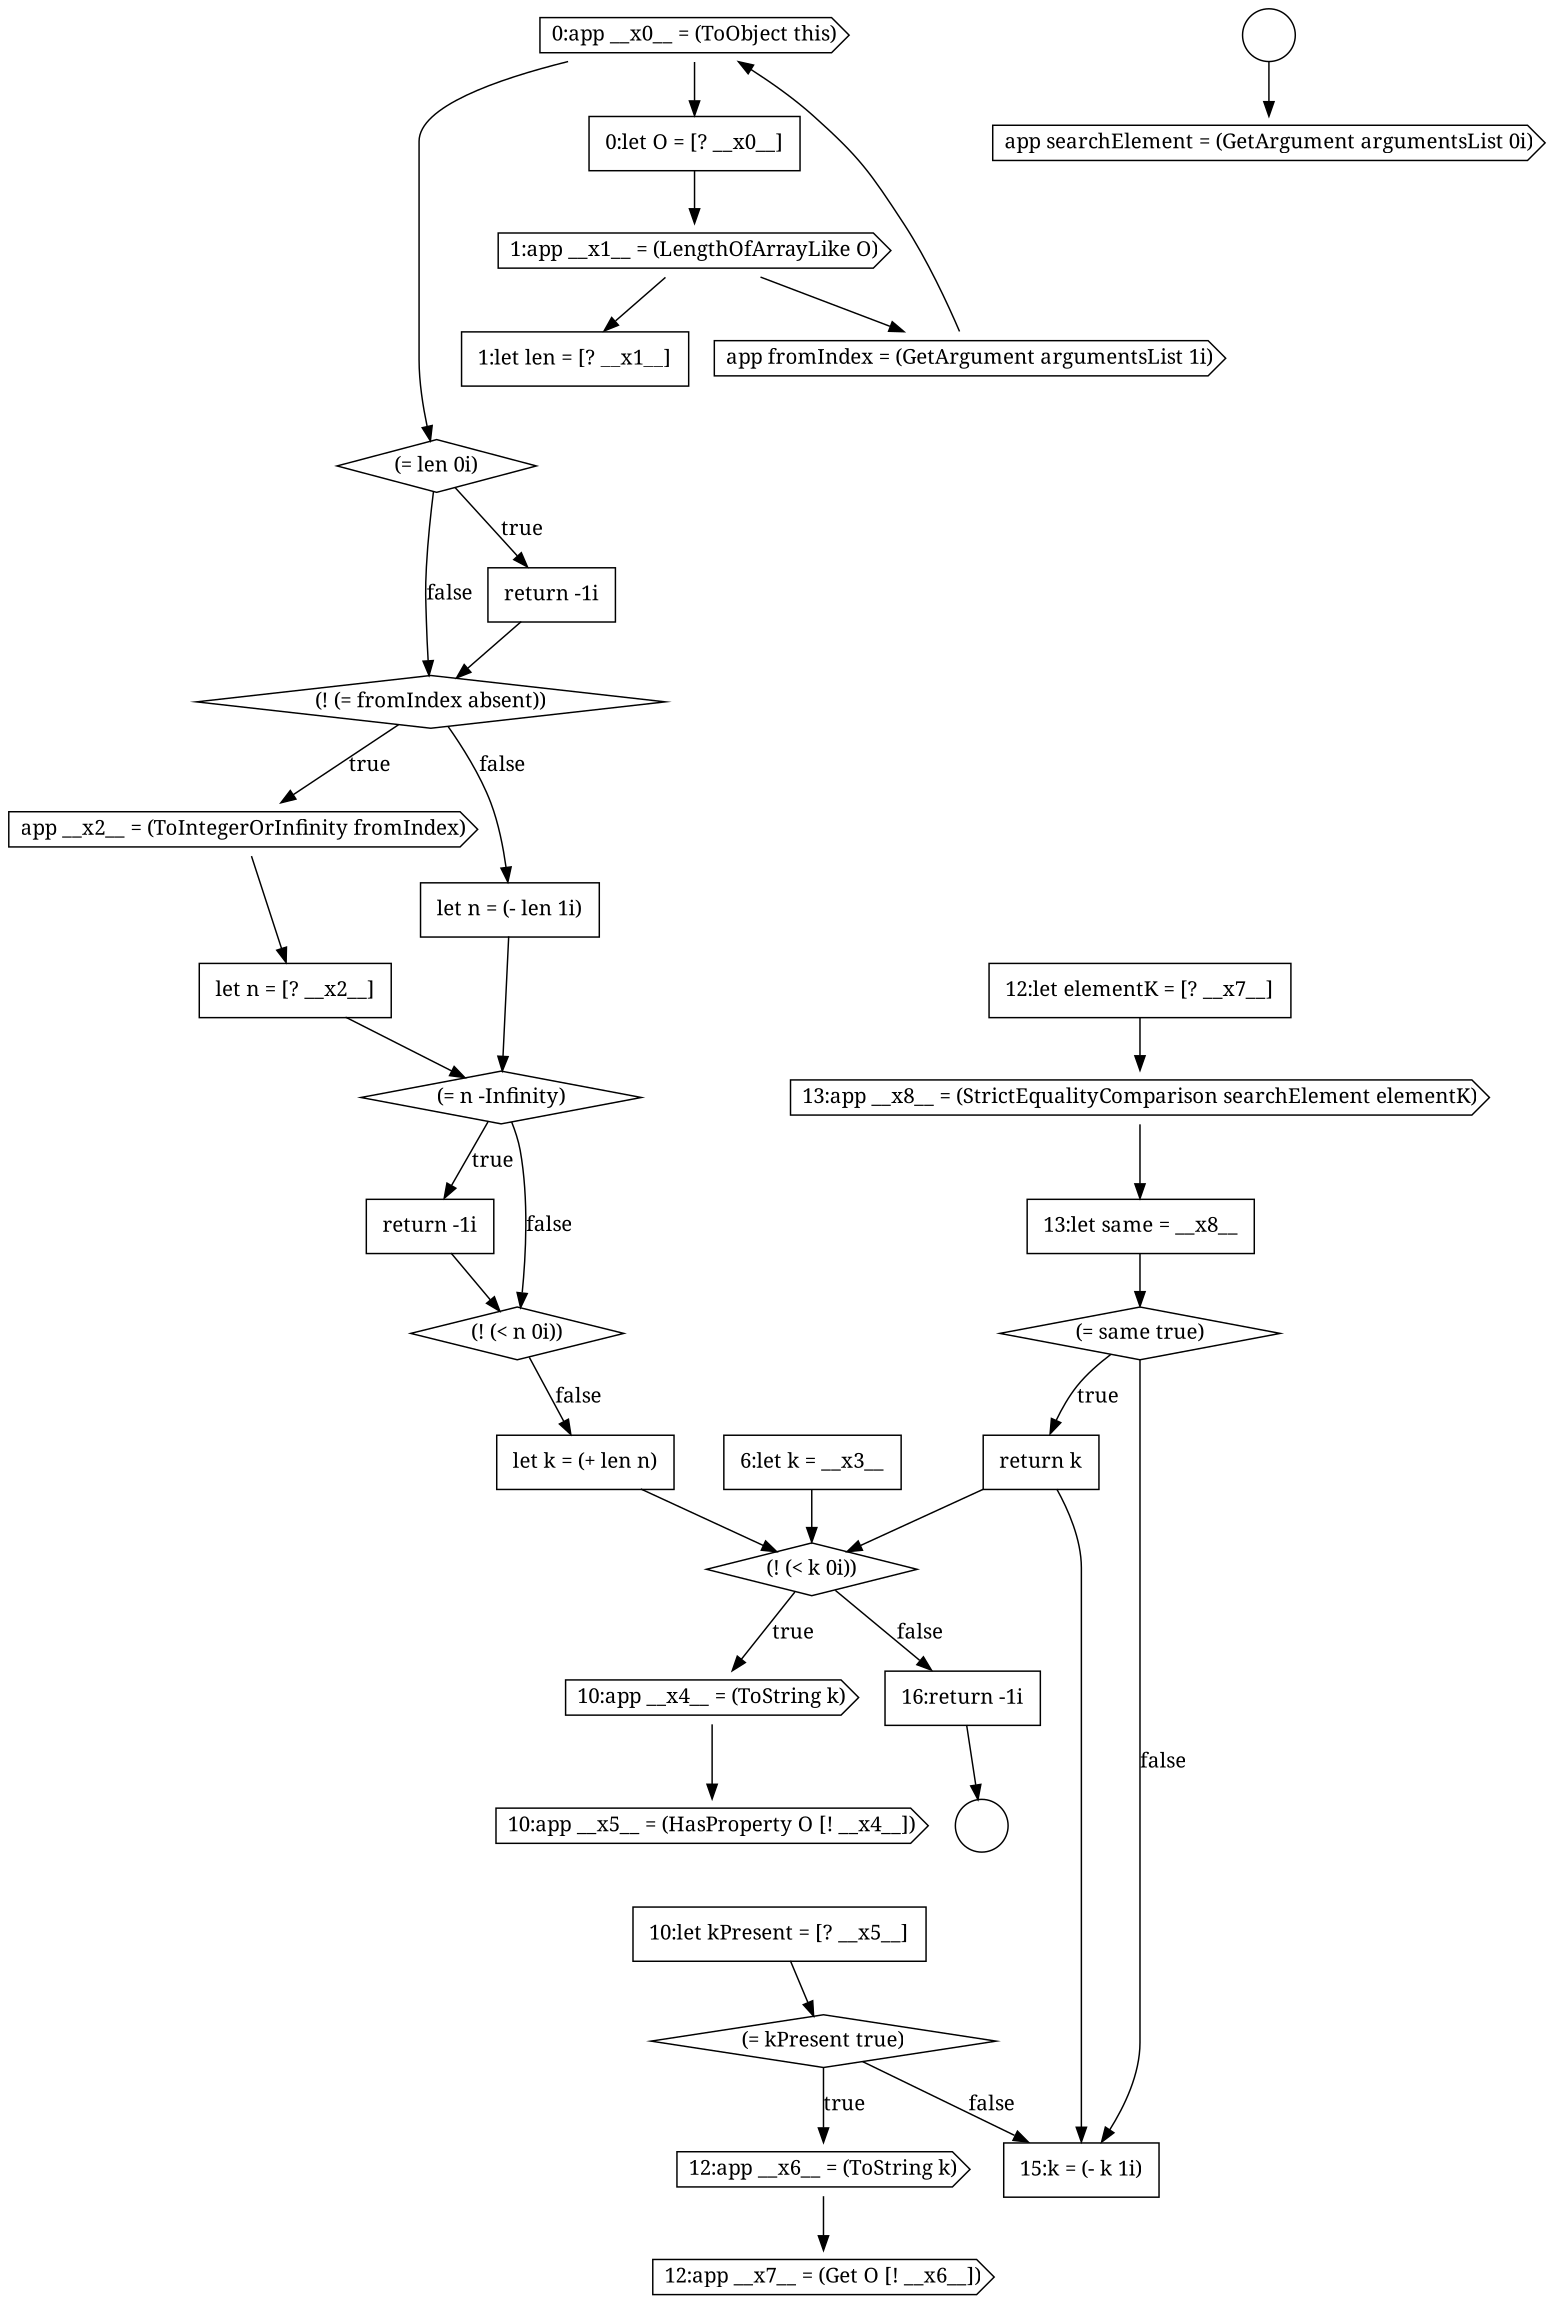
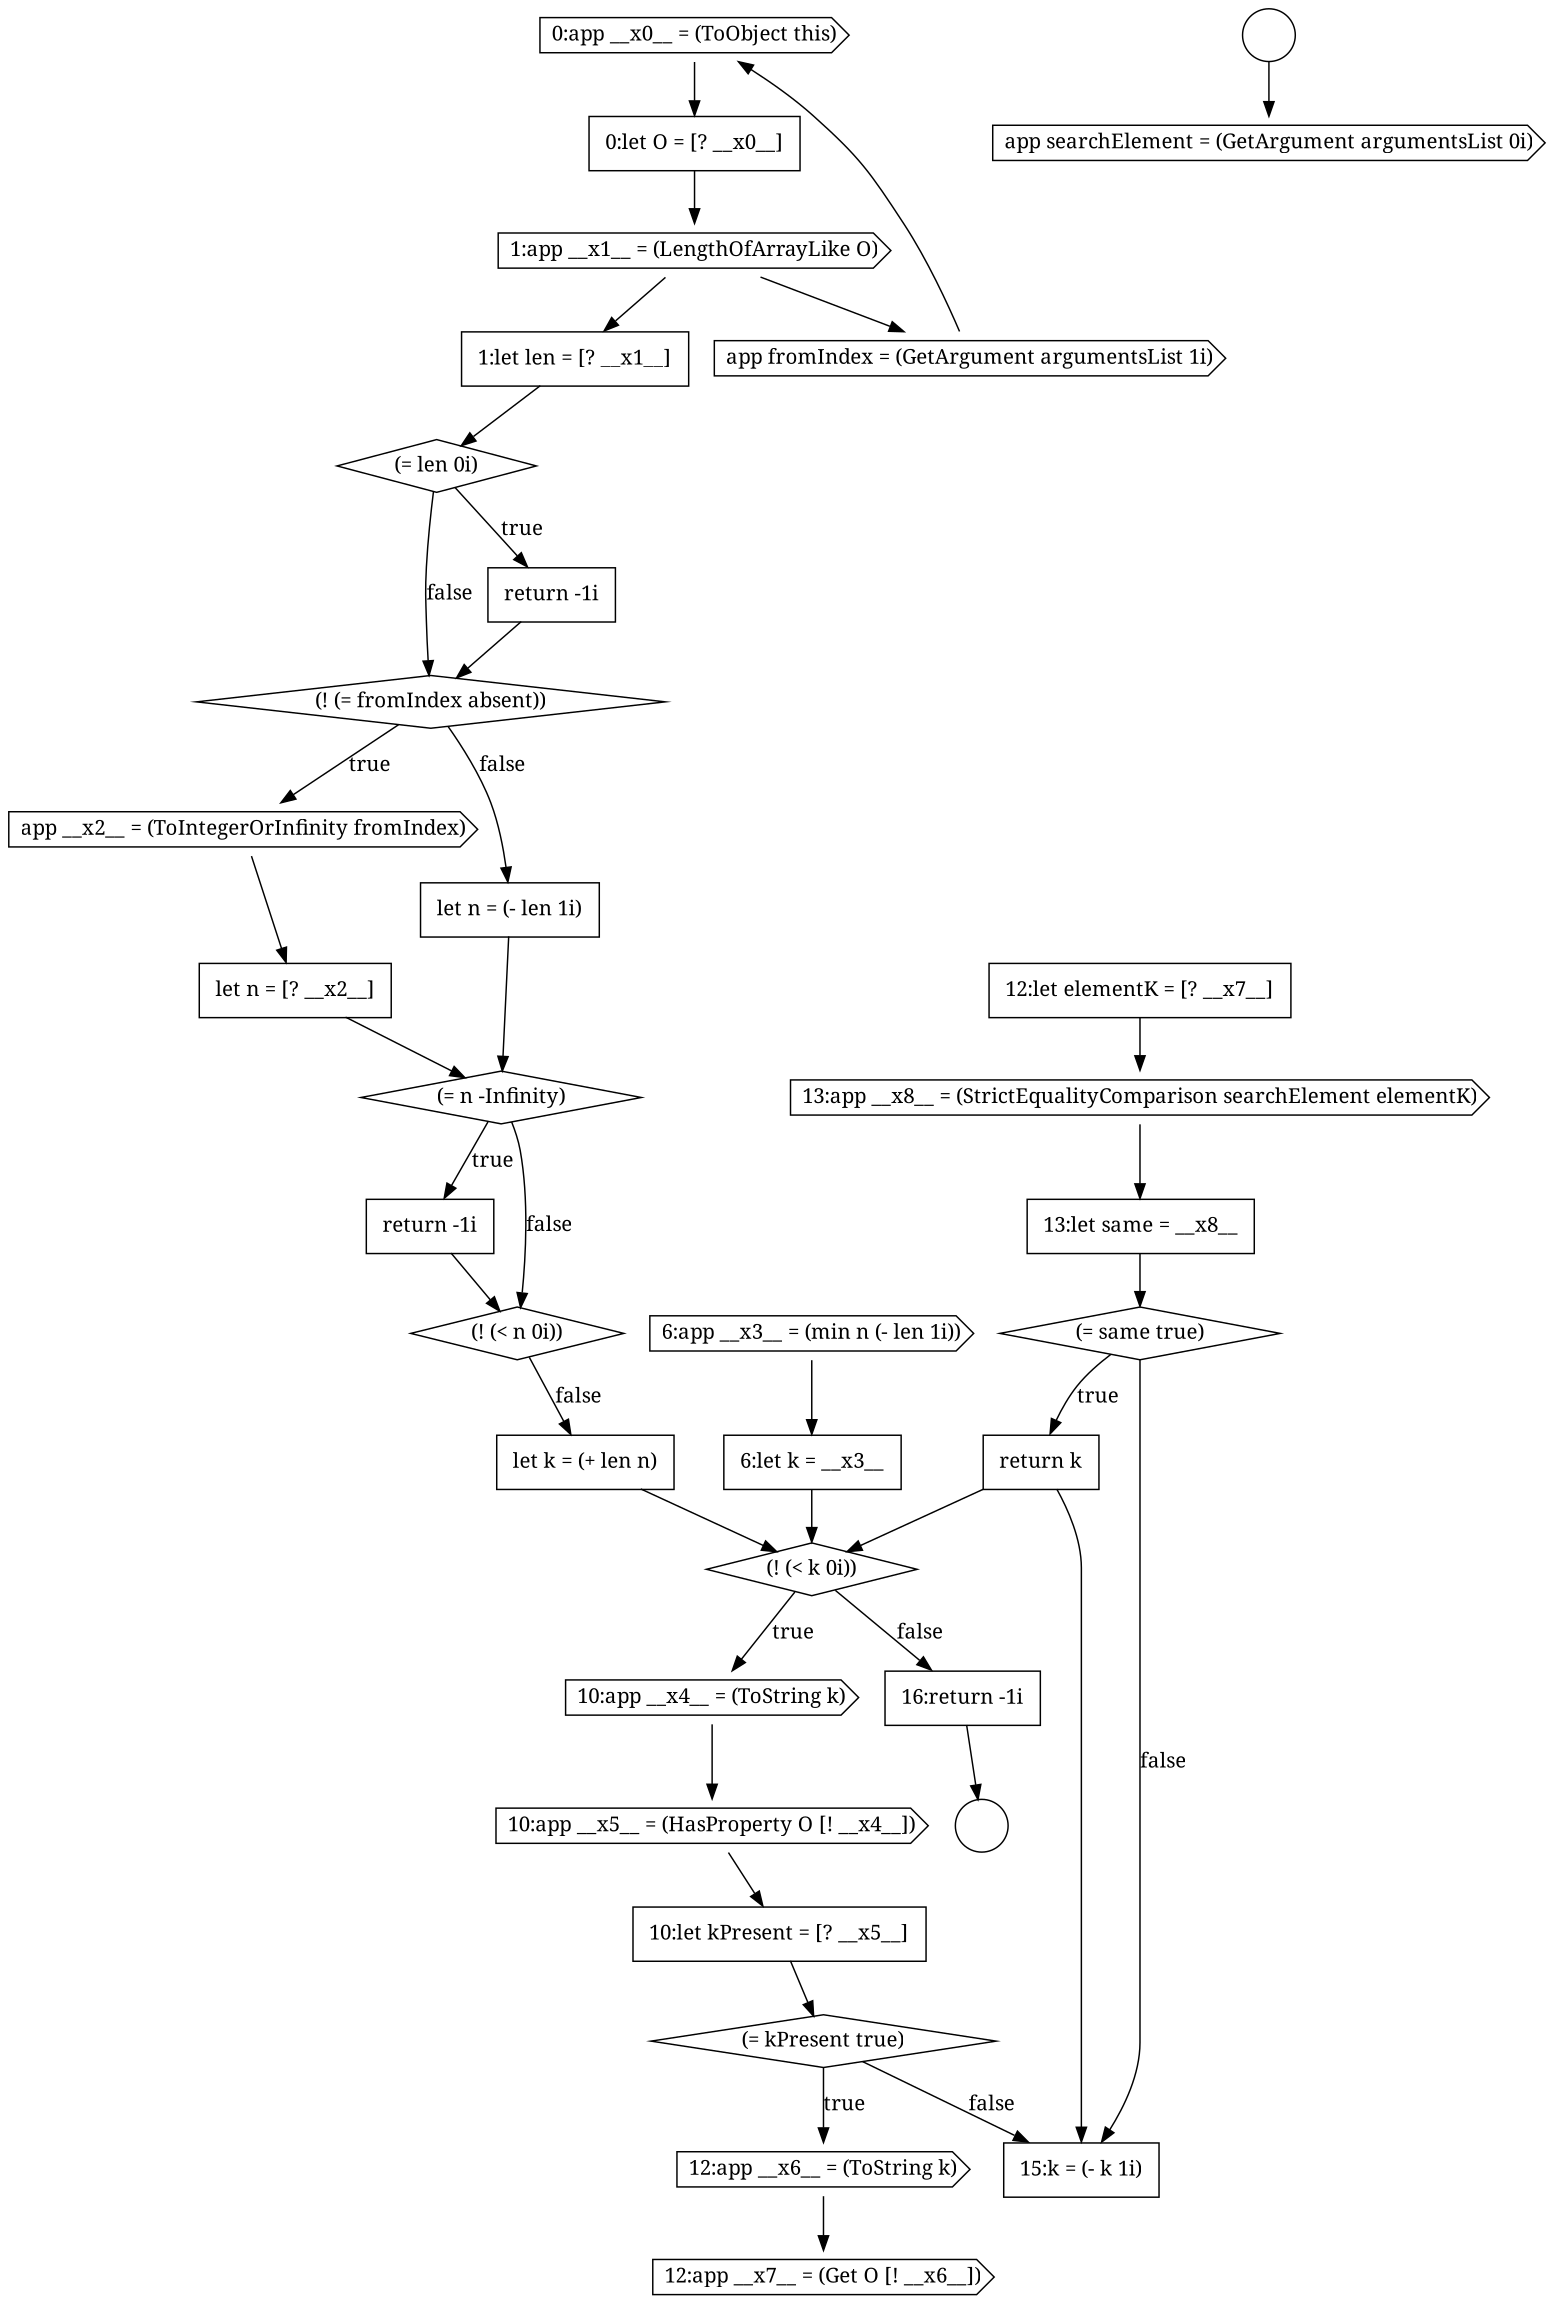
edge "0:app __x0__ = (ToObject this)" -> "(= len 0i)": now "1:let len = [? __x1__]" -> "(= len 0i)"
node "6:app __x3__ = (min n (- len 1i))": added
edge "10:app __x5__ = (HasProperty O [! __x4__])" -> "10:let kPresent = [? __x5__]": added
